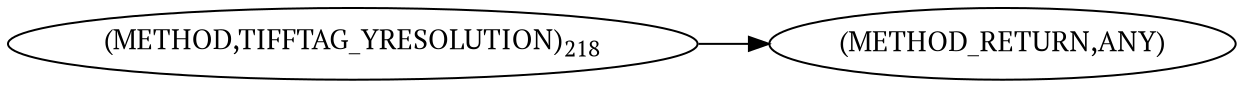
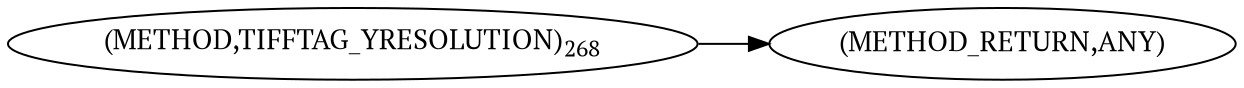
node "(METHOD,TIFFTAG_YRESOLUTION)": text "218" -> "268"
